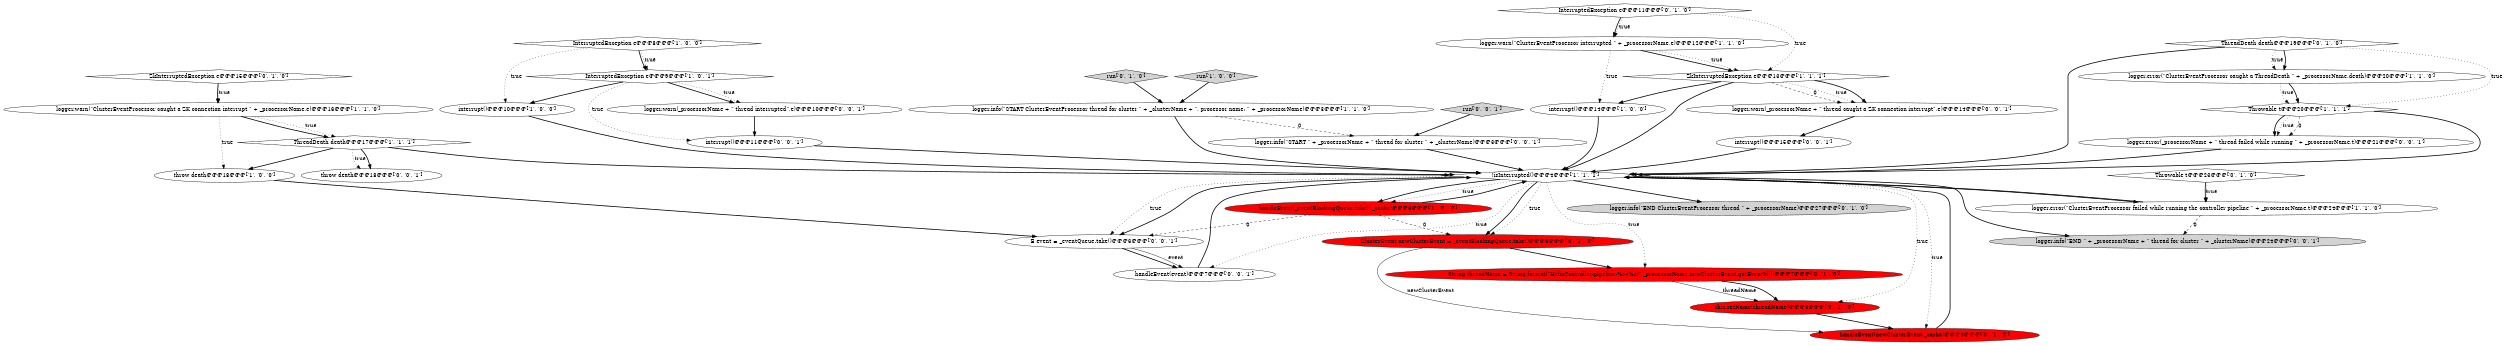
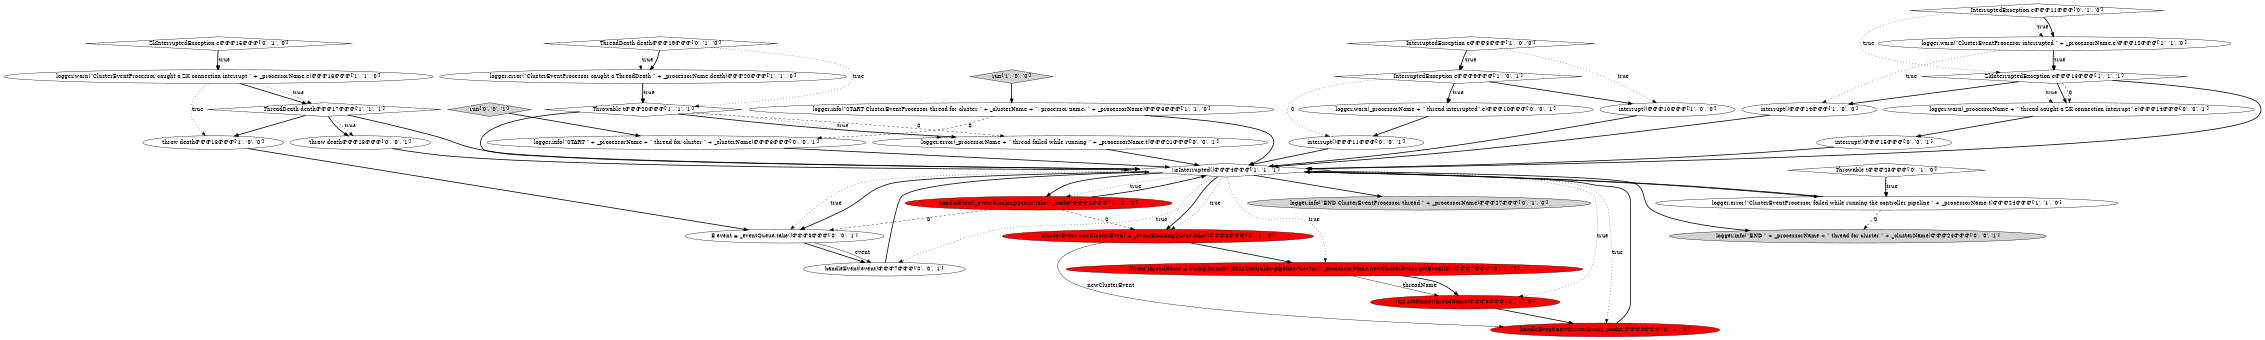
node "run['0', '1', '0']": removed
edge "InterruptedException e@@@9@@@['1', '0', '1']" -> "interrupt()@@@11@@@['0', '0', '1']": label "true" -> "0"
edge "ThreadDeath death@@@19@@@['0', '1', '0']" -> "!isInterrupted()@@@4@@@['1', '1', '1']": now "throw death@@@18@@@['0', '0', '1']" -> "!isInterrupted()@@@4@@@['1', '1', '1']"
